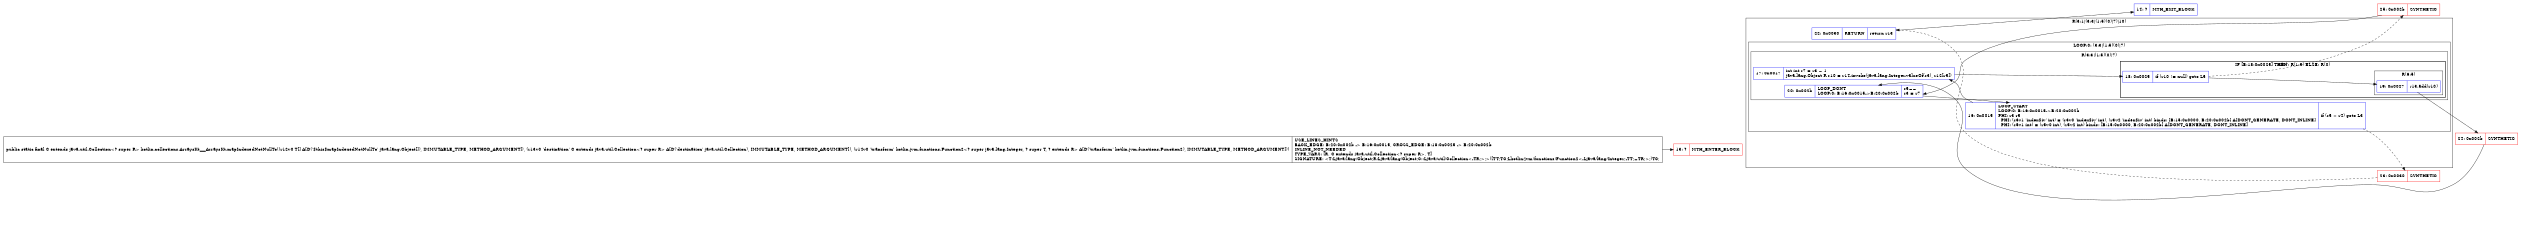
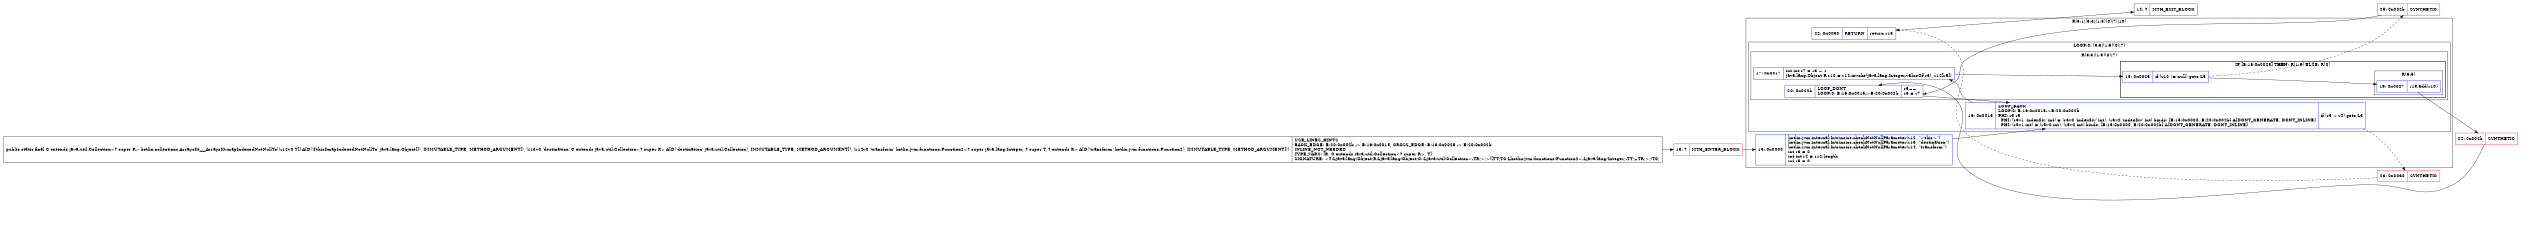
node "16: 0x0015": text "LOOP_START" -> "LOOP_BACK"
node "15: 0x0000": added
